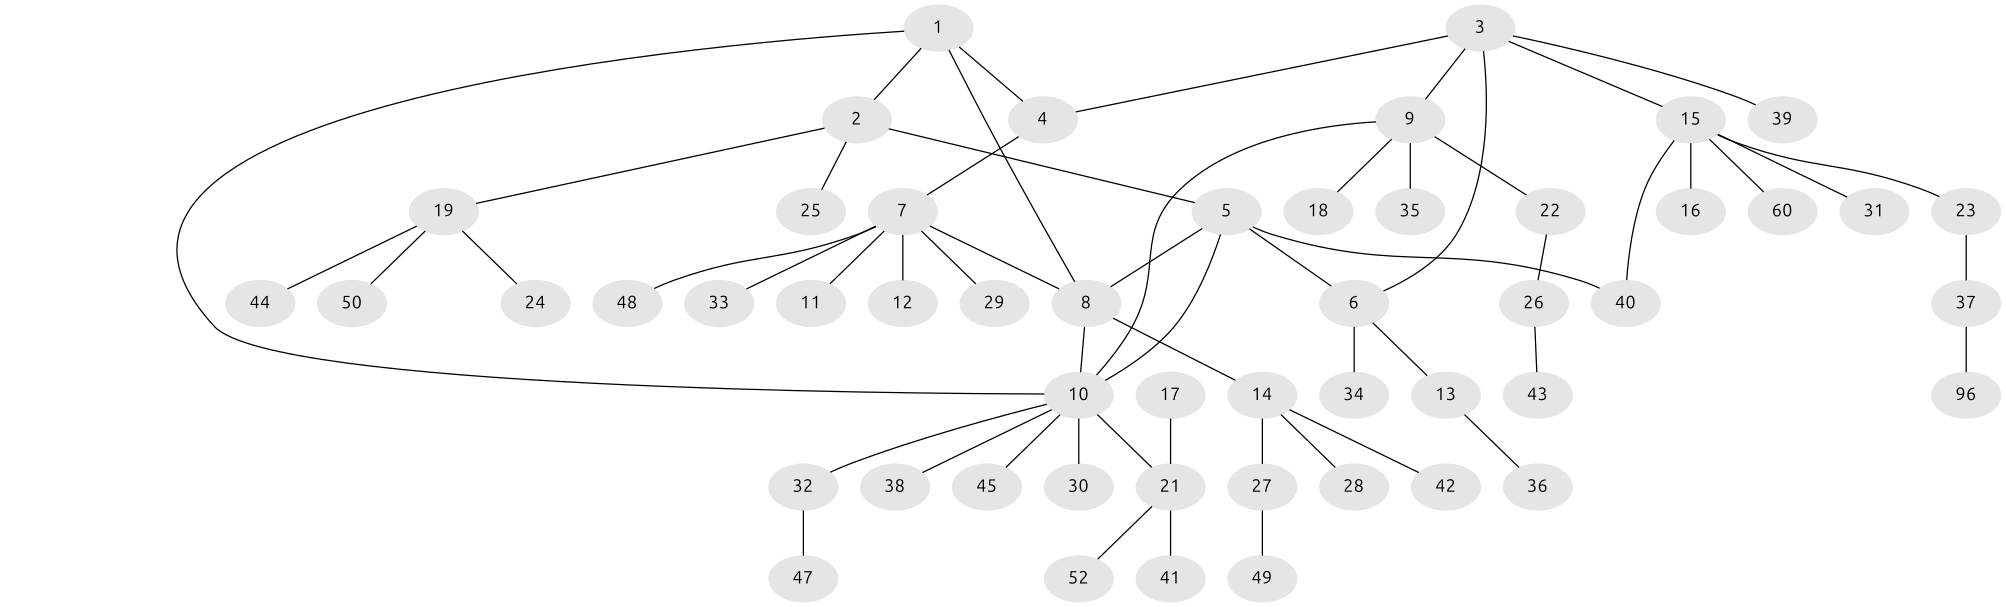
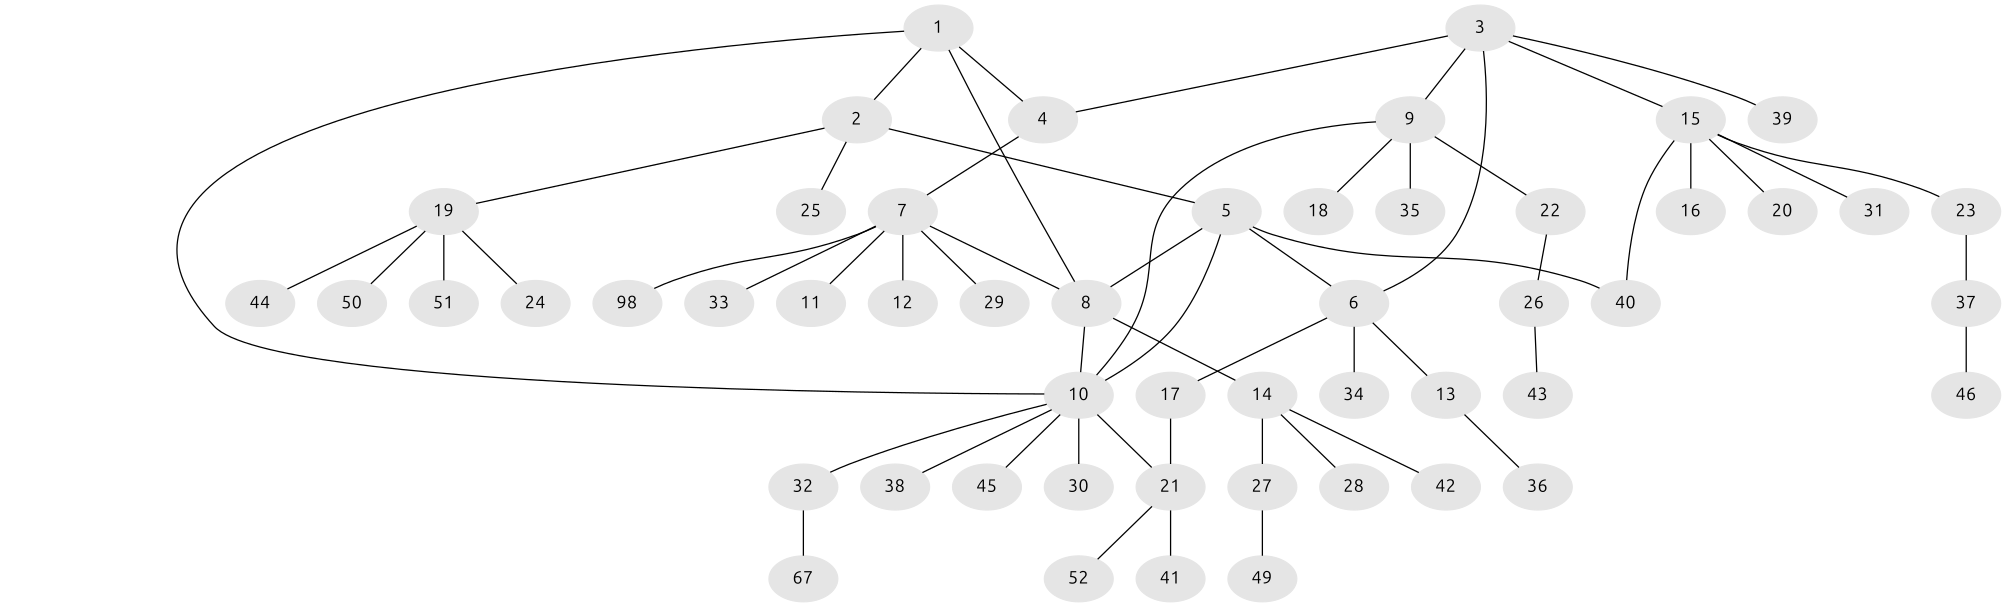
node "60": label "60" -> "20"
node "51": added
node "48": label "48" -> "98"
edge "6" -- "17": added
node "96": label "96" -> "46"
node "47": label "47" -> "67"
